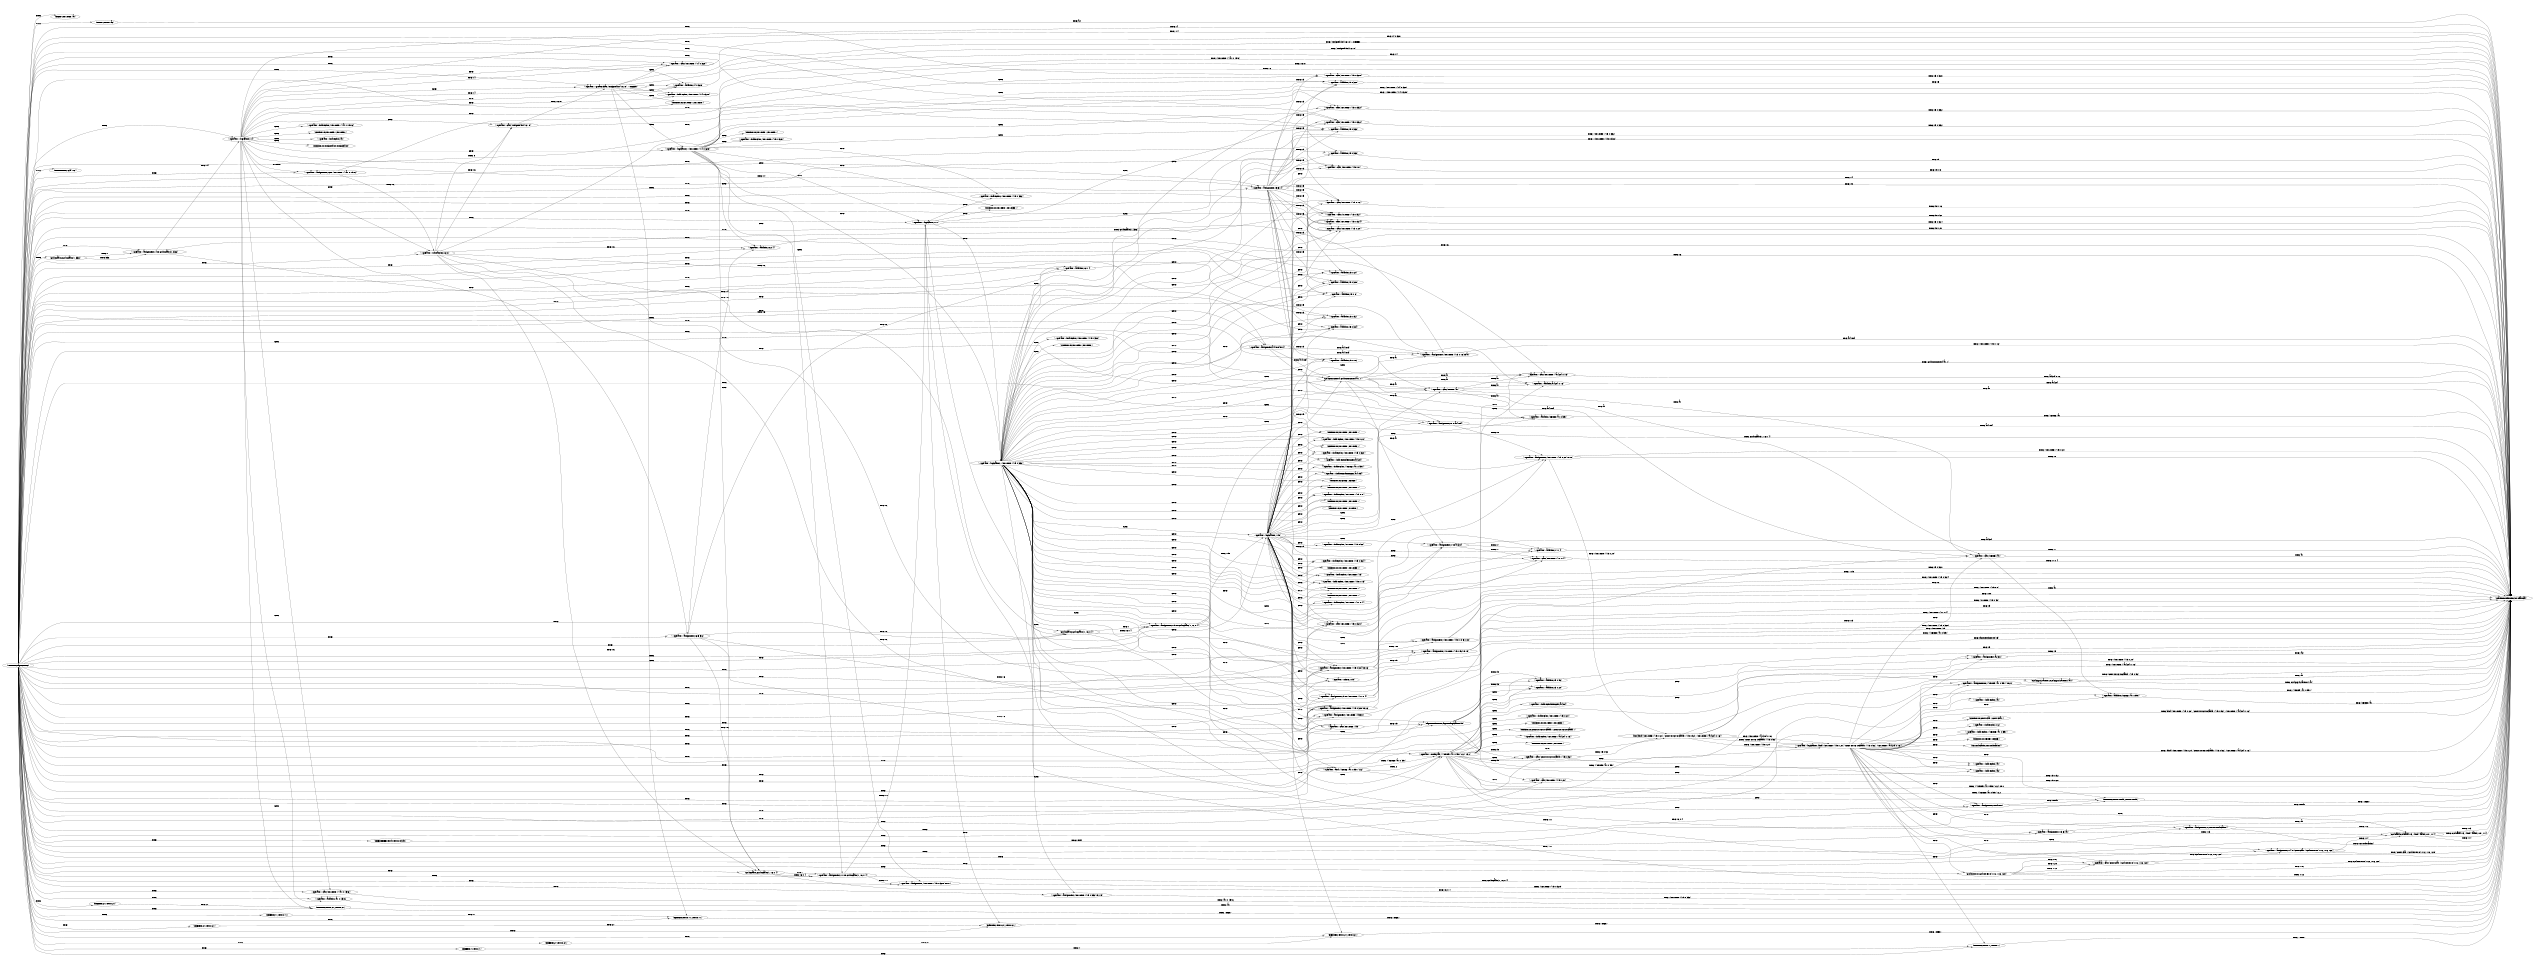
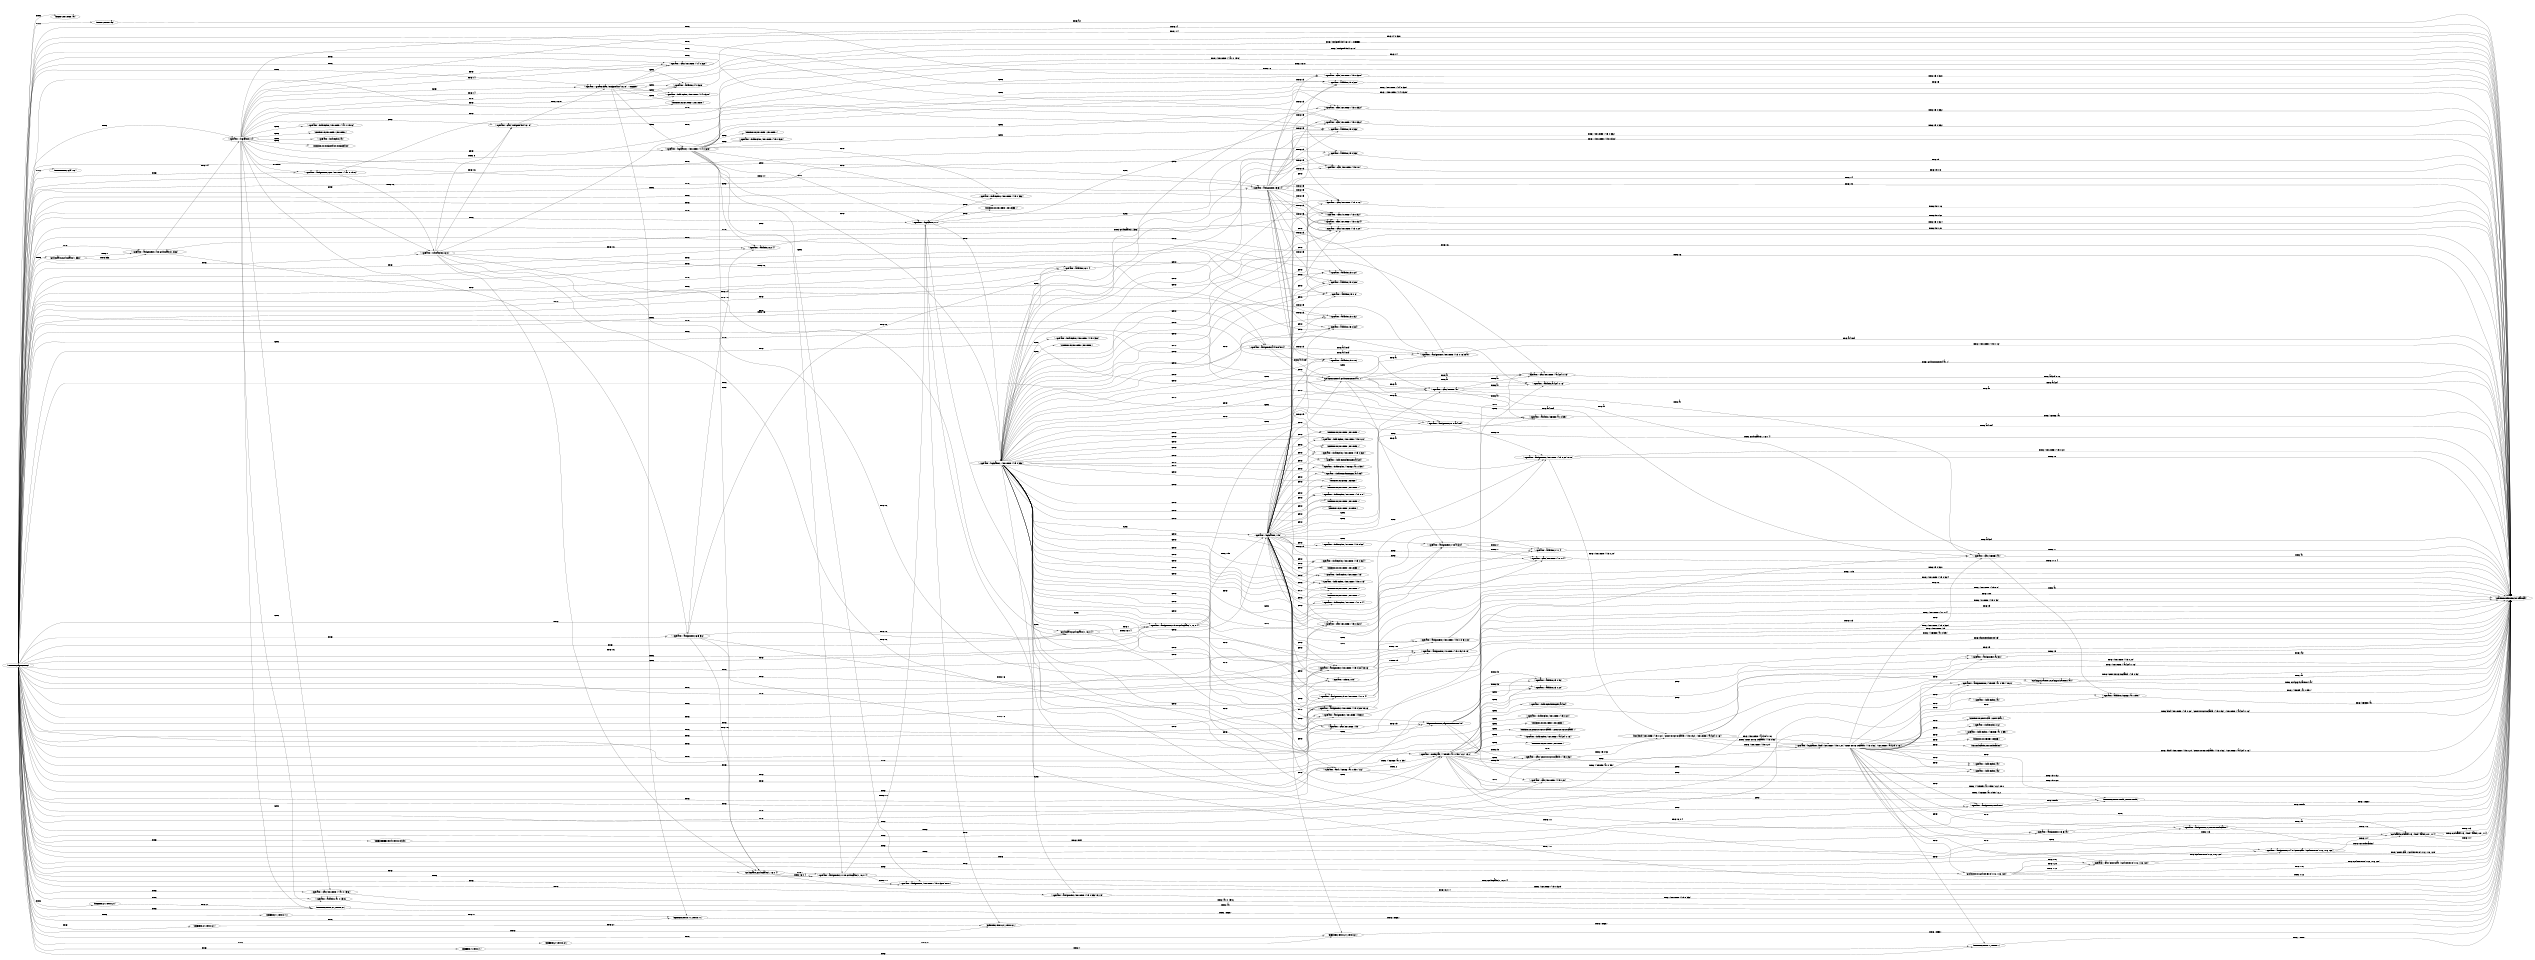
edge "(<operator>.assignment,v9 = *(_DWORD *)(v7 + 4))" -> "(<operator>.assignment,*(_WORD *)(v5 + 52) = v9)": label "DDG: v9" -> "WORD: v9"
node "(tftp_set_timeouts,tftp_set_logicalNot(v5))": label "(tftp_set_timeouts,tftp_set_logicalNot(v5))" -> "(tftp_set_timeouts,tftp_set_timeouts(v5))"
